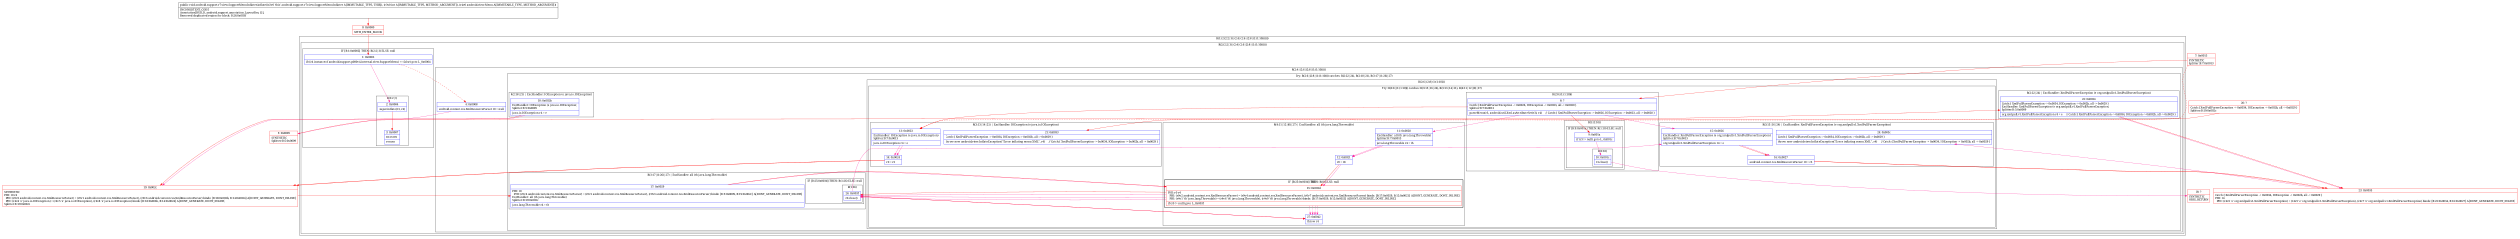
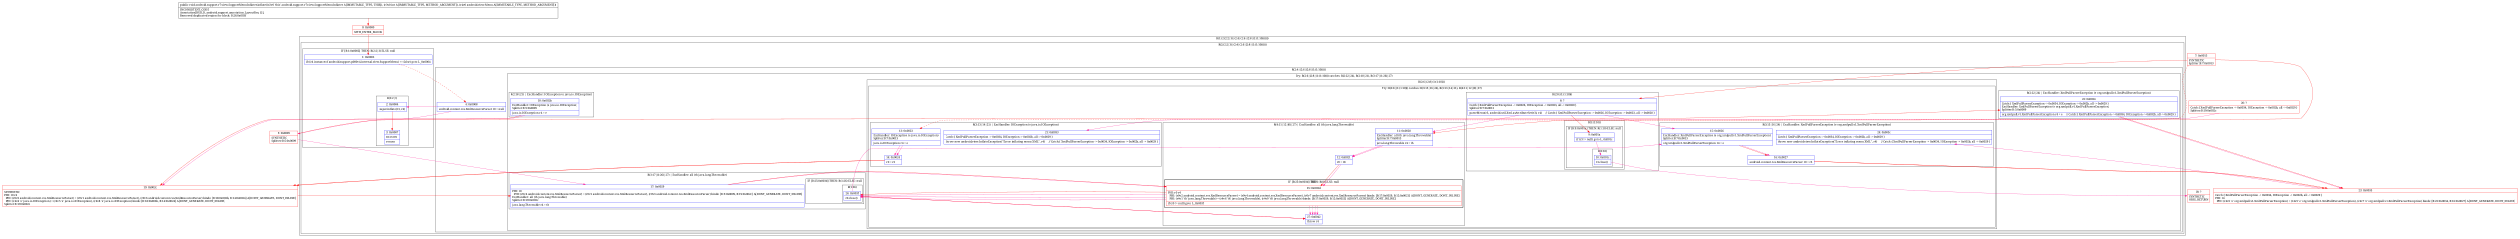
edge "1: 0x0002" -> "2: 0x0004": now "4: 0x0008" -> "2: 0x0004"
edge "8: ?" -> "13: 0x0023": removed
edge "7: 0x0013" -> "11: 0x0020": added
edge "20: ?" -> "21: 0x0033": color red -> deeppink
edge "5: 0x0009" -> "17: 0x0029": added
